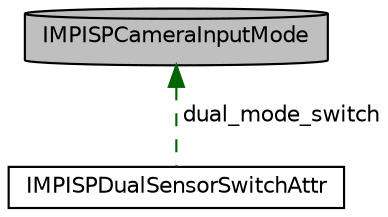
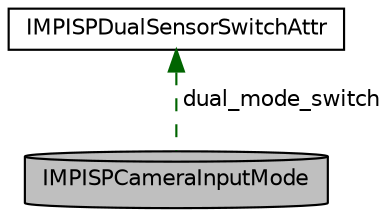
edge "IMPISPDualSensorSwitchAttr" -> "IMPISPCameraInputMode": reversed
